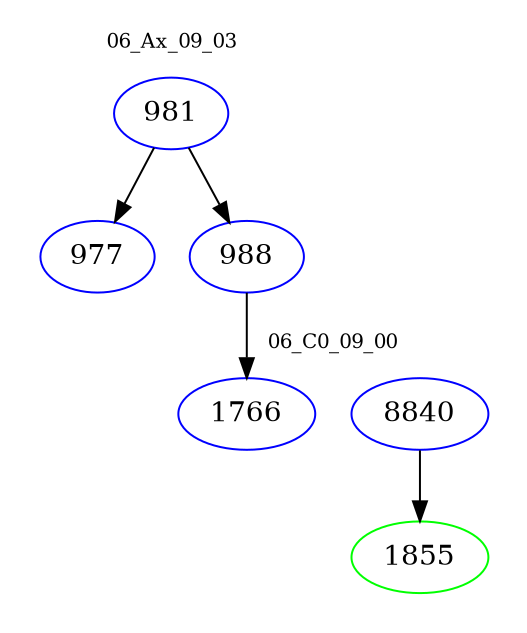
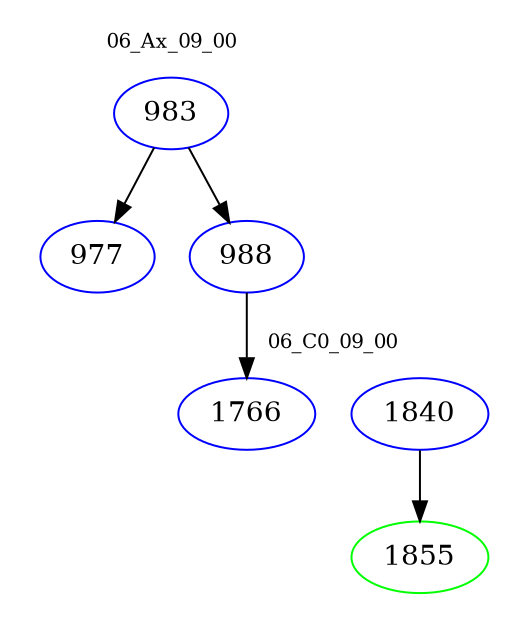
cluster "06_Ax_09_03": label "06_Ax_09_03" -> "06_Ax_09_00"
node "981": label "981" -> "983"
node "8840": label "8840" -> "1840"
